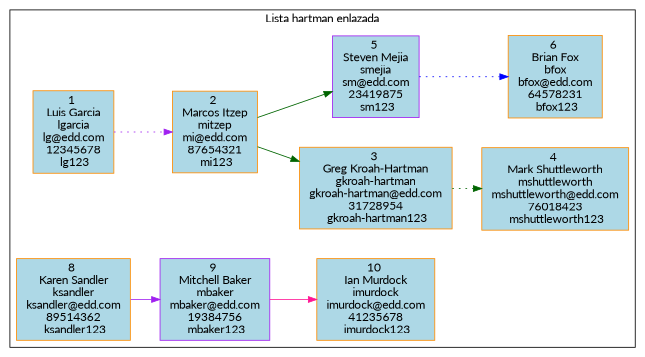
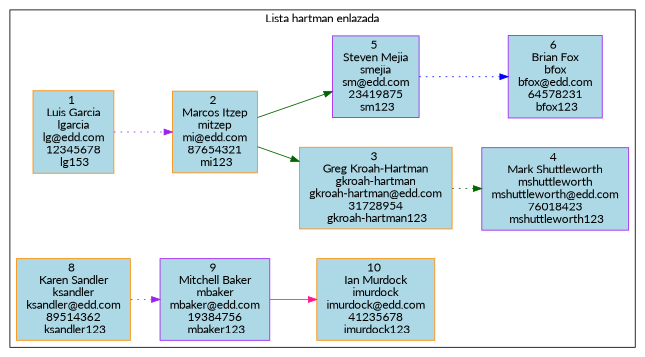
node "6": color darkorange -> purple
node "1": text "lg123" -> "lg153"
node "4": color darkorange -> purple
edge "8" -> "9": style solid -> dotted
